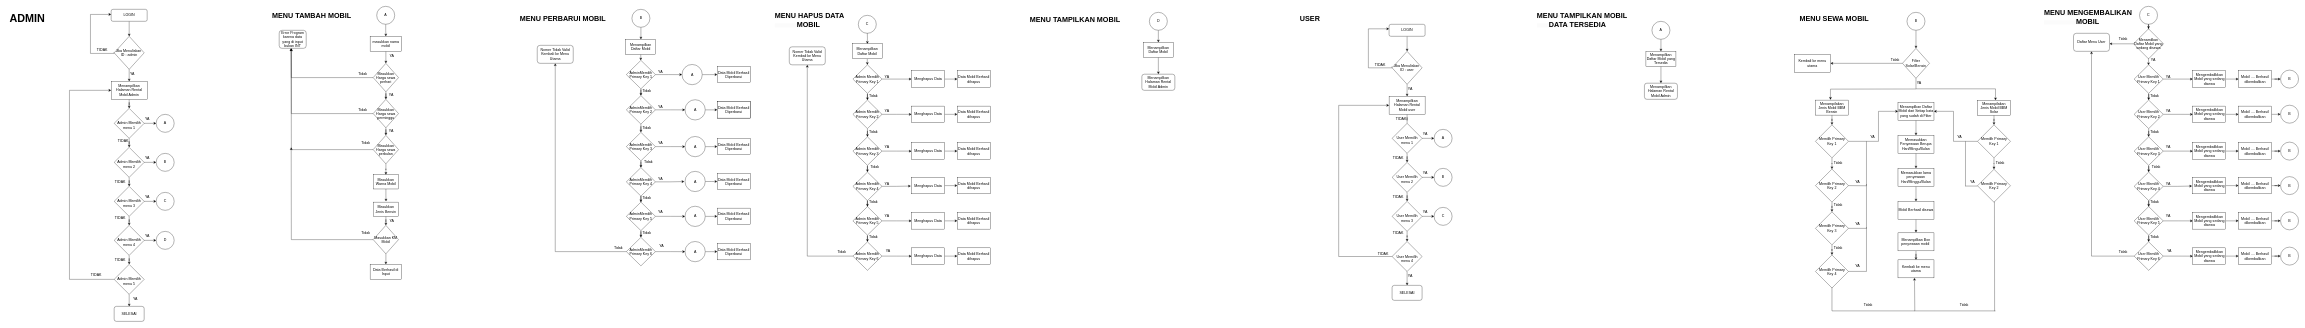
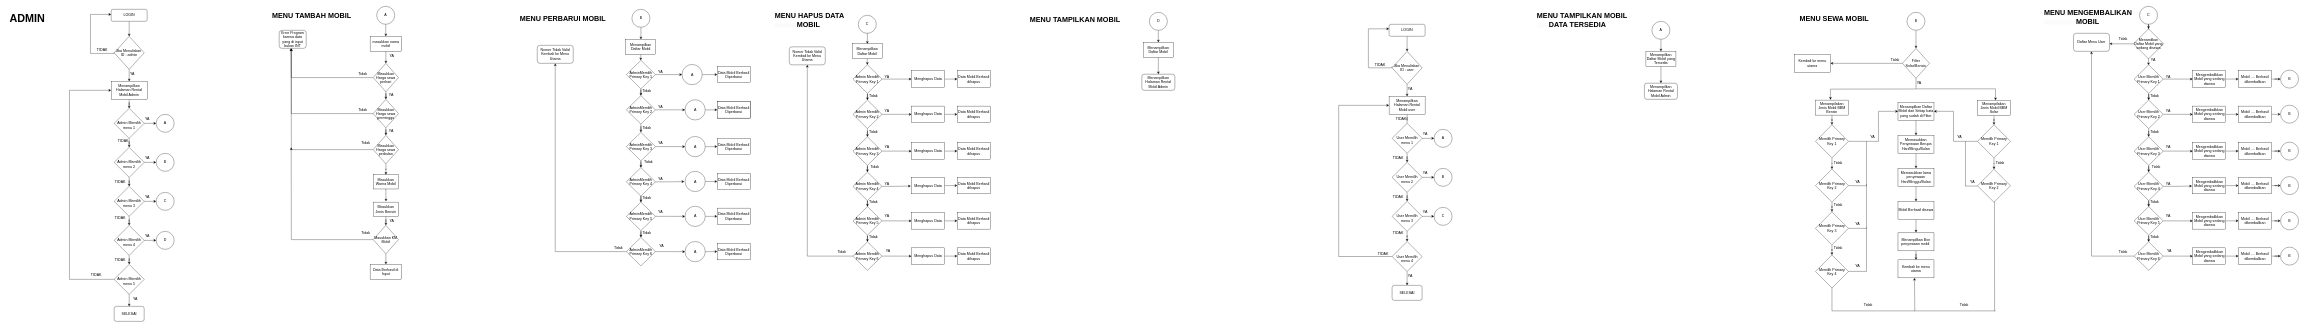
node "USER": removed
